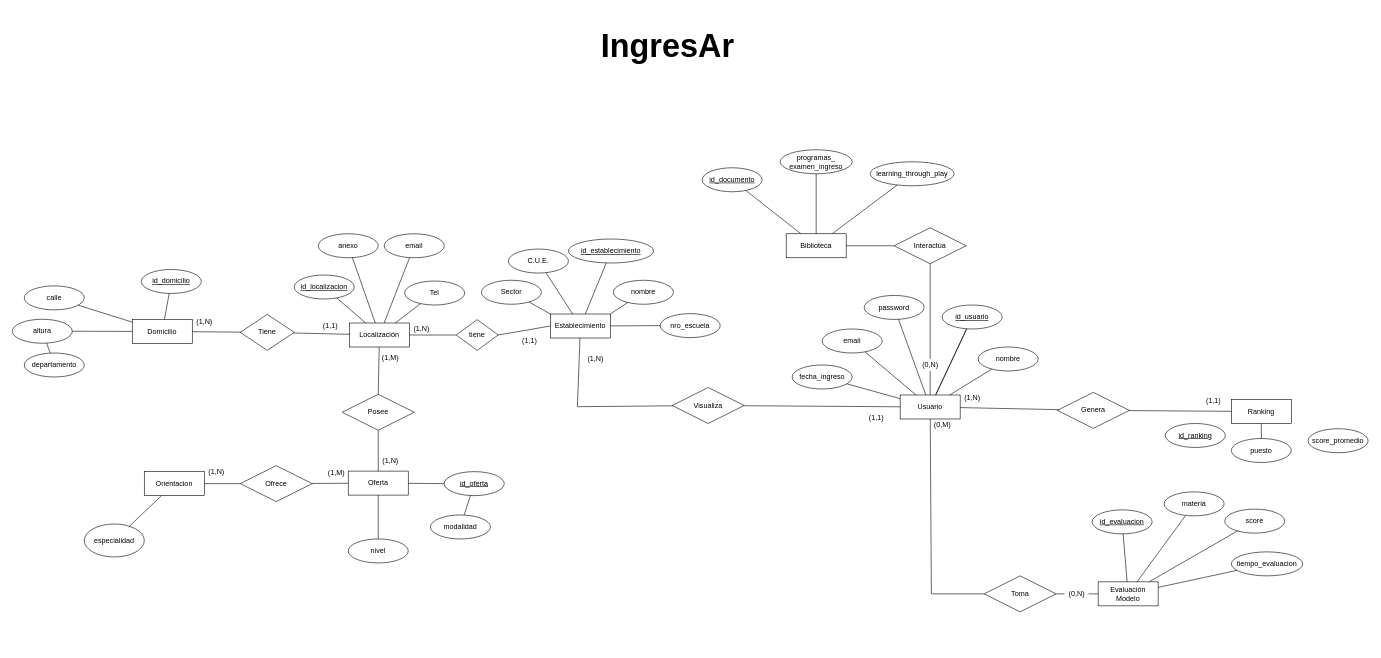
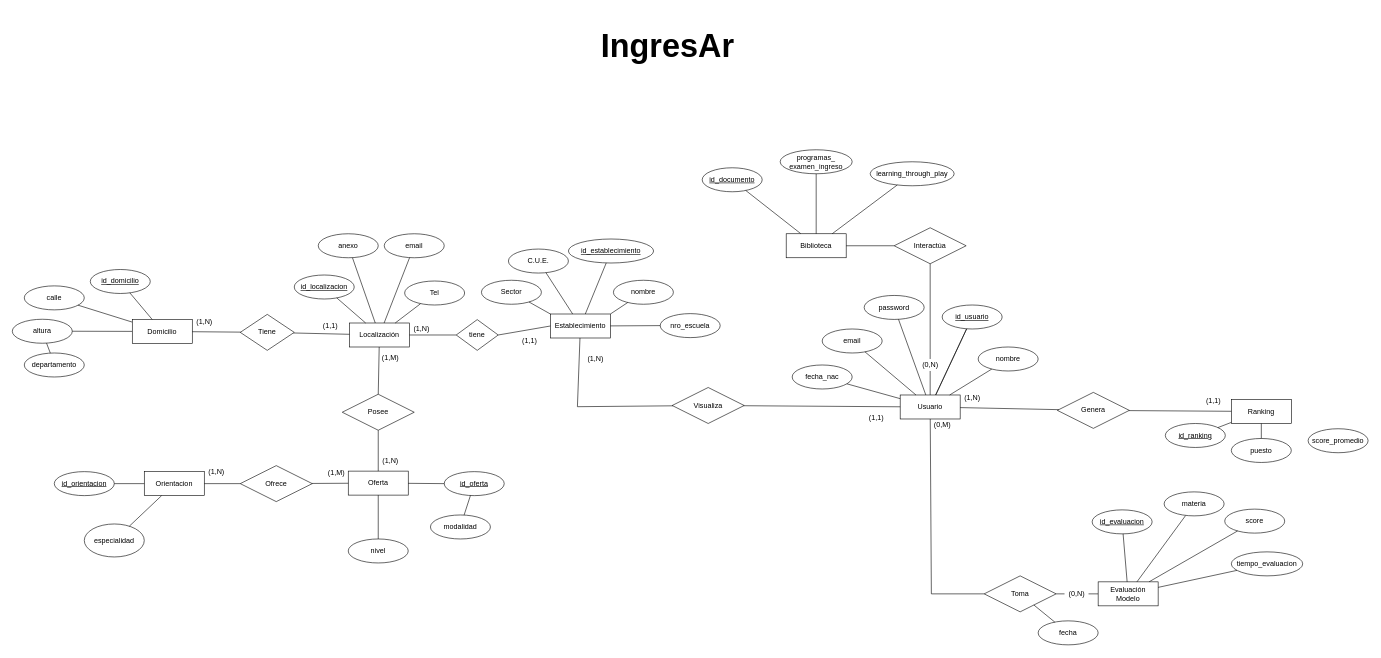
node "id_domicilio": moved (171, 281) -> (120, 281)
node "fecha_ingreso": label "fecha_ingreso" -> "fecha_nac"
edge "Ranking" -- "id_ranking": added
node "id_orientacion": added
edge "id_orientacion" -- "Orientacion": added
edge "Toma" -- "fecha": added
node "fecha": added
